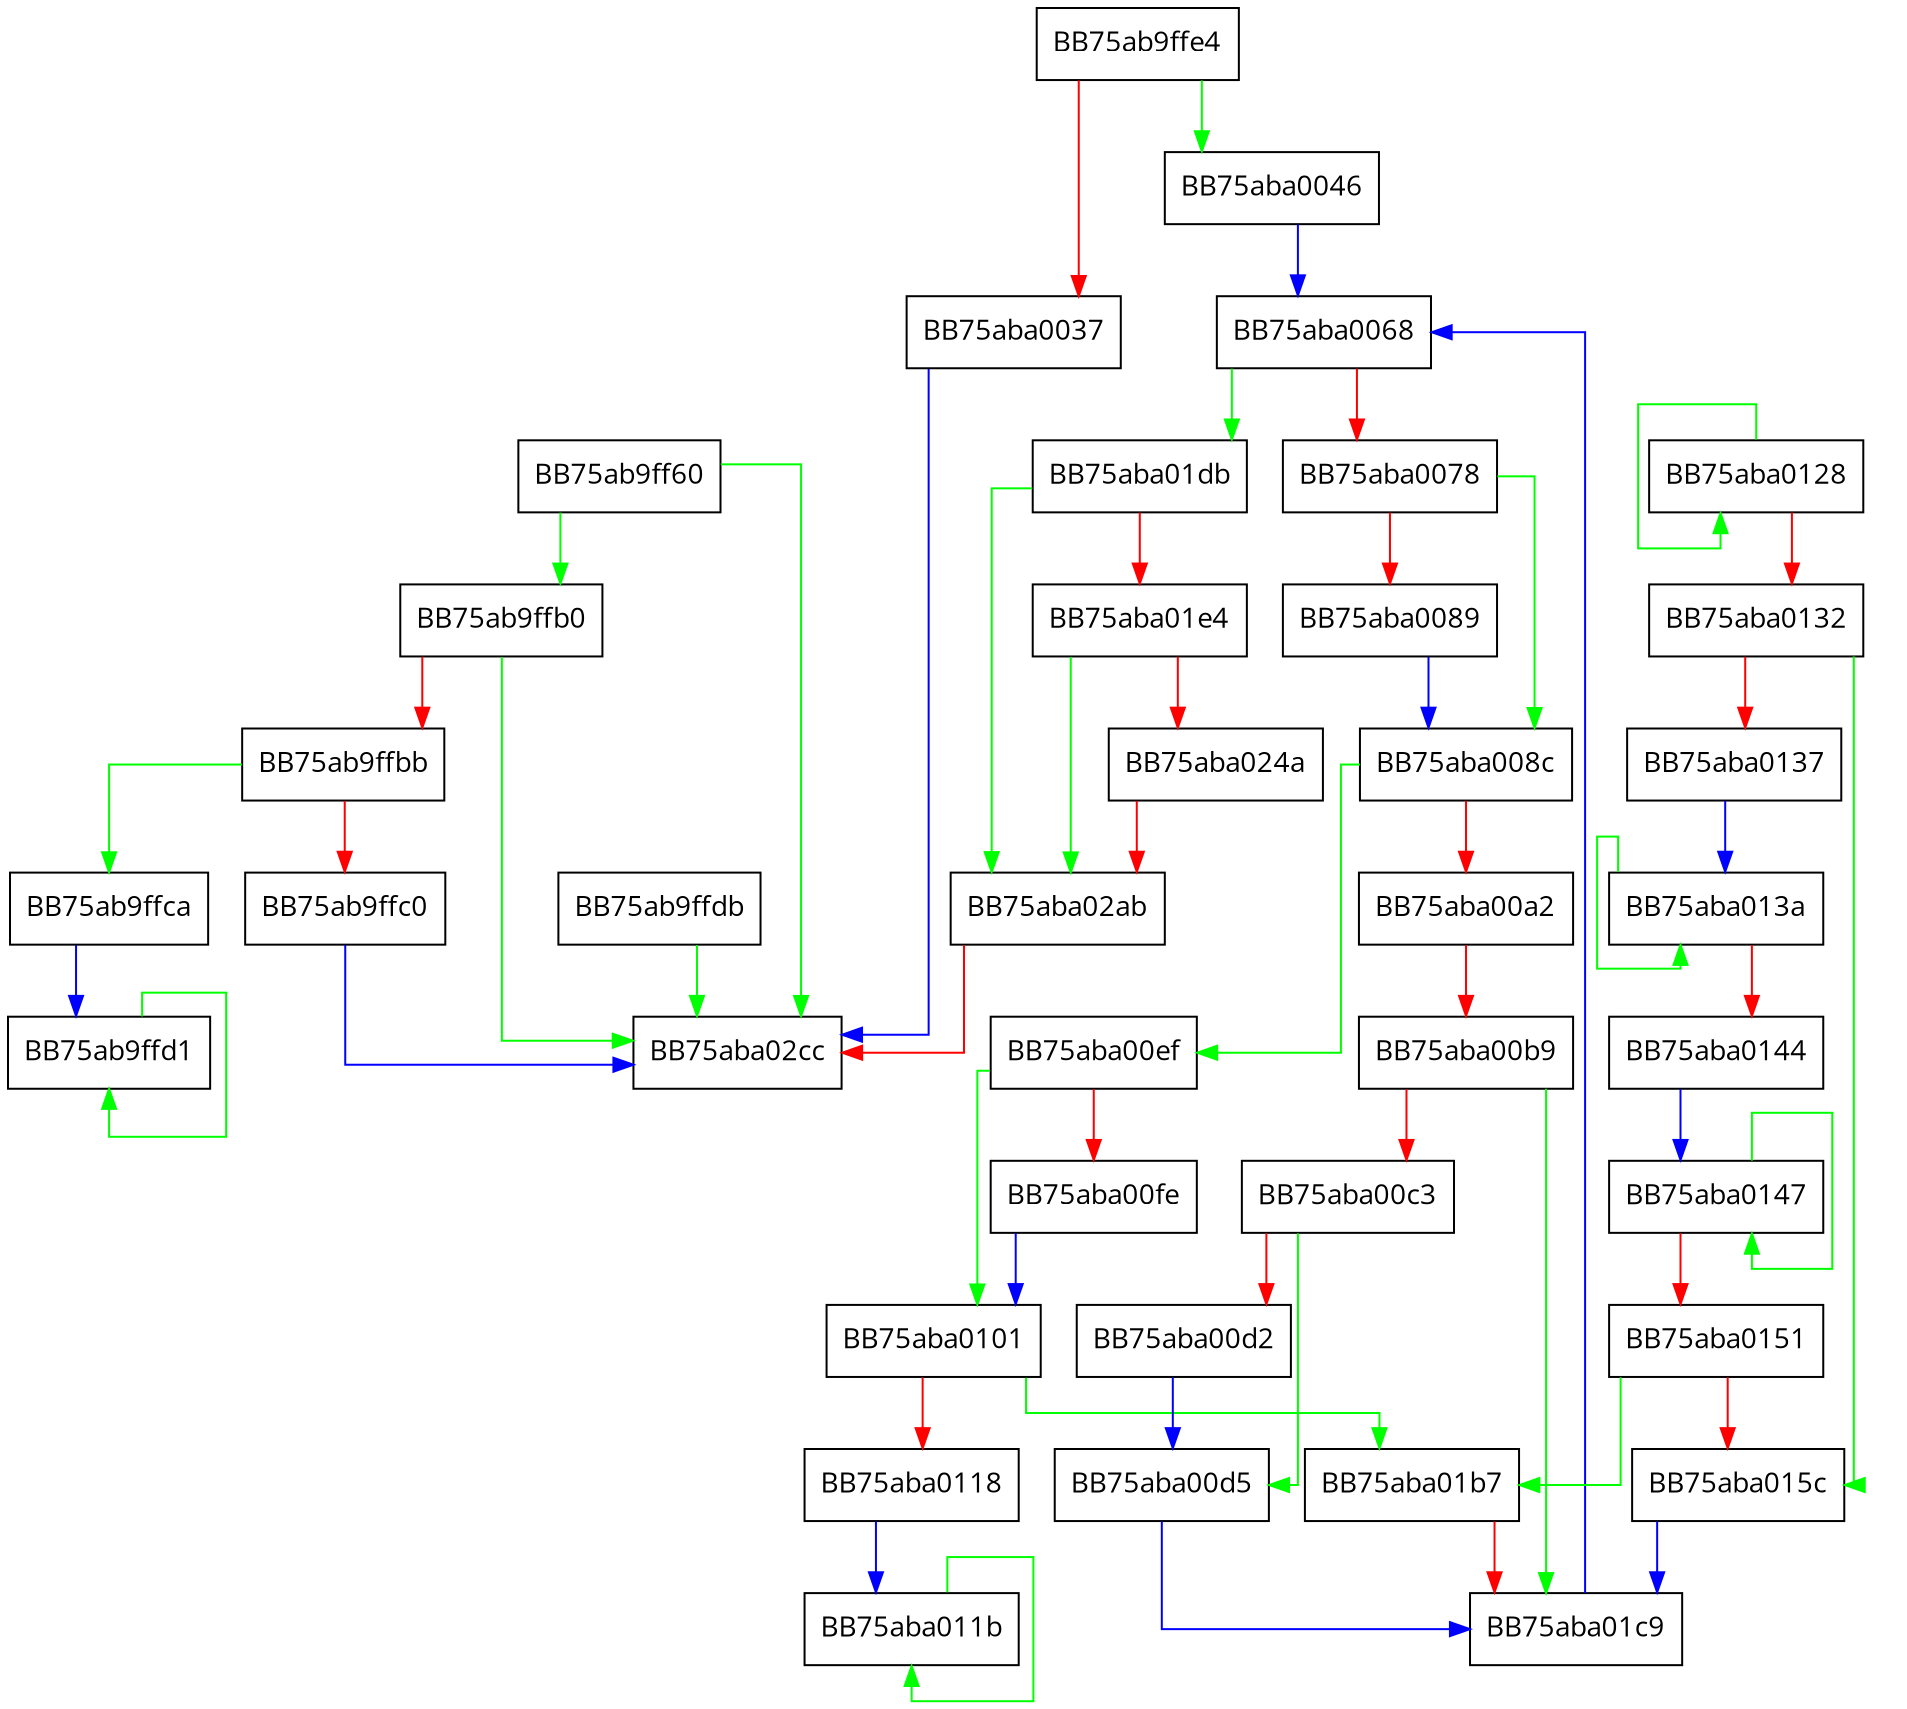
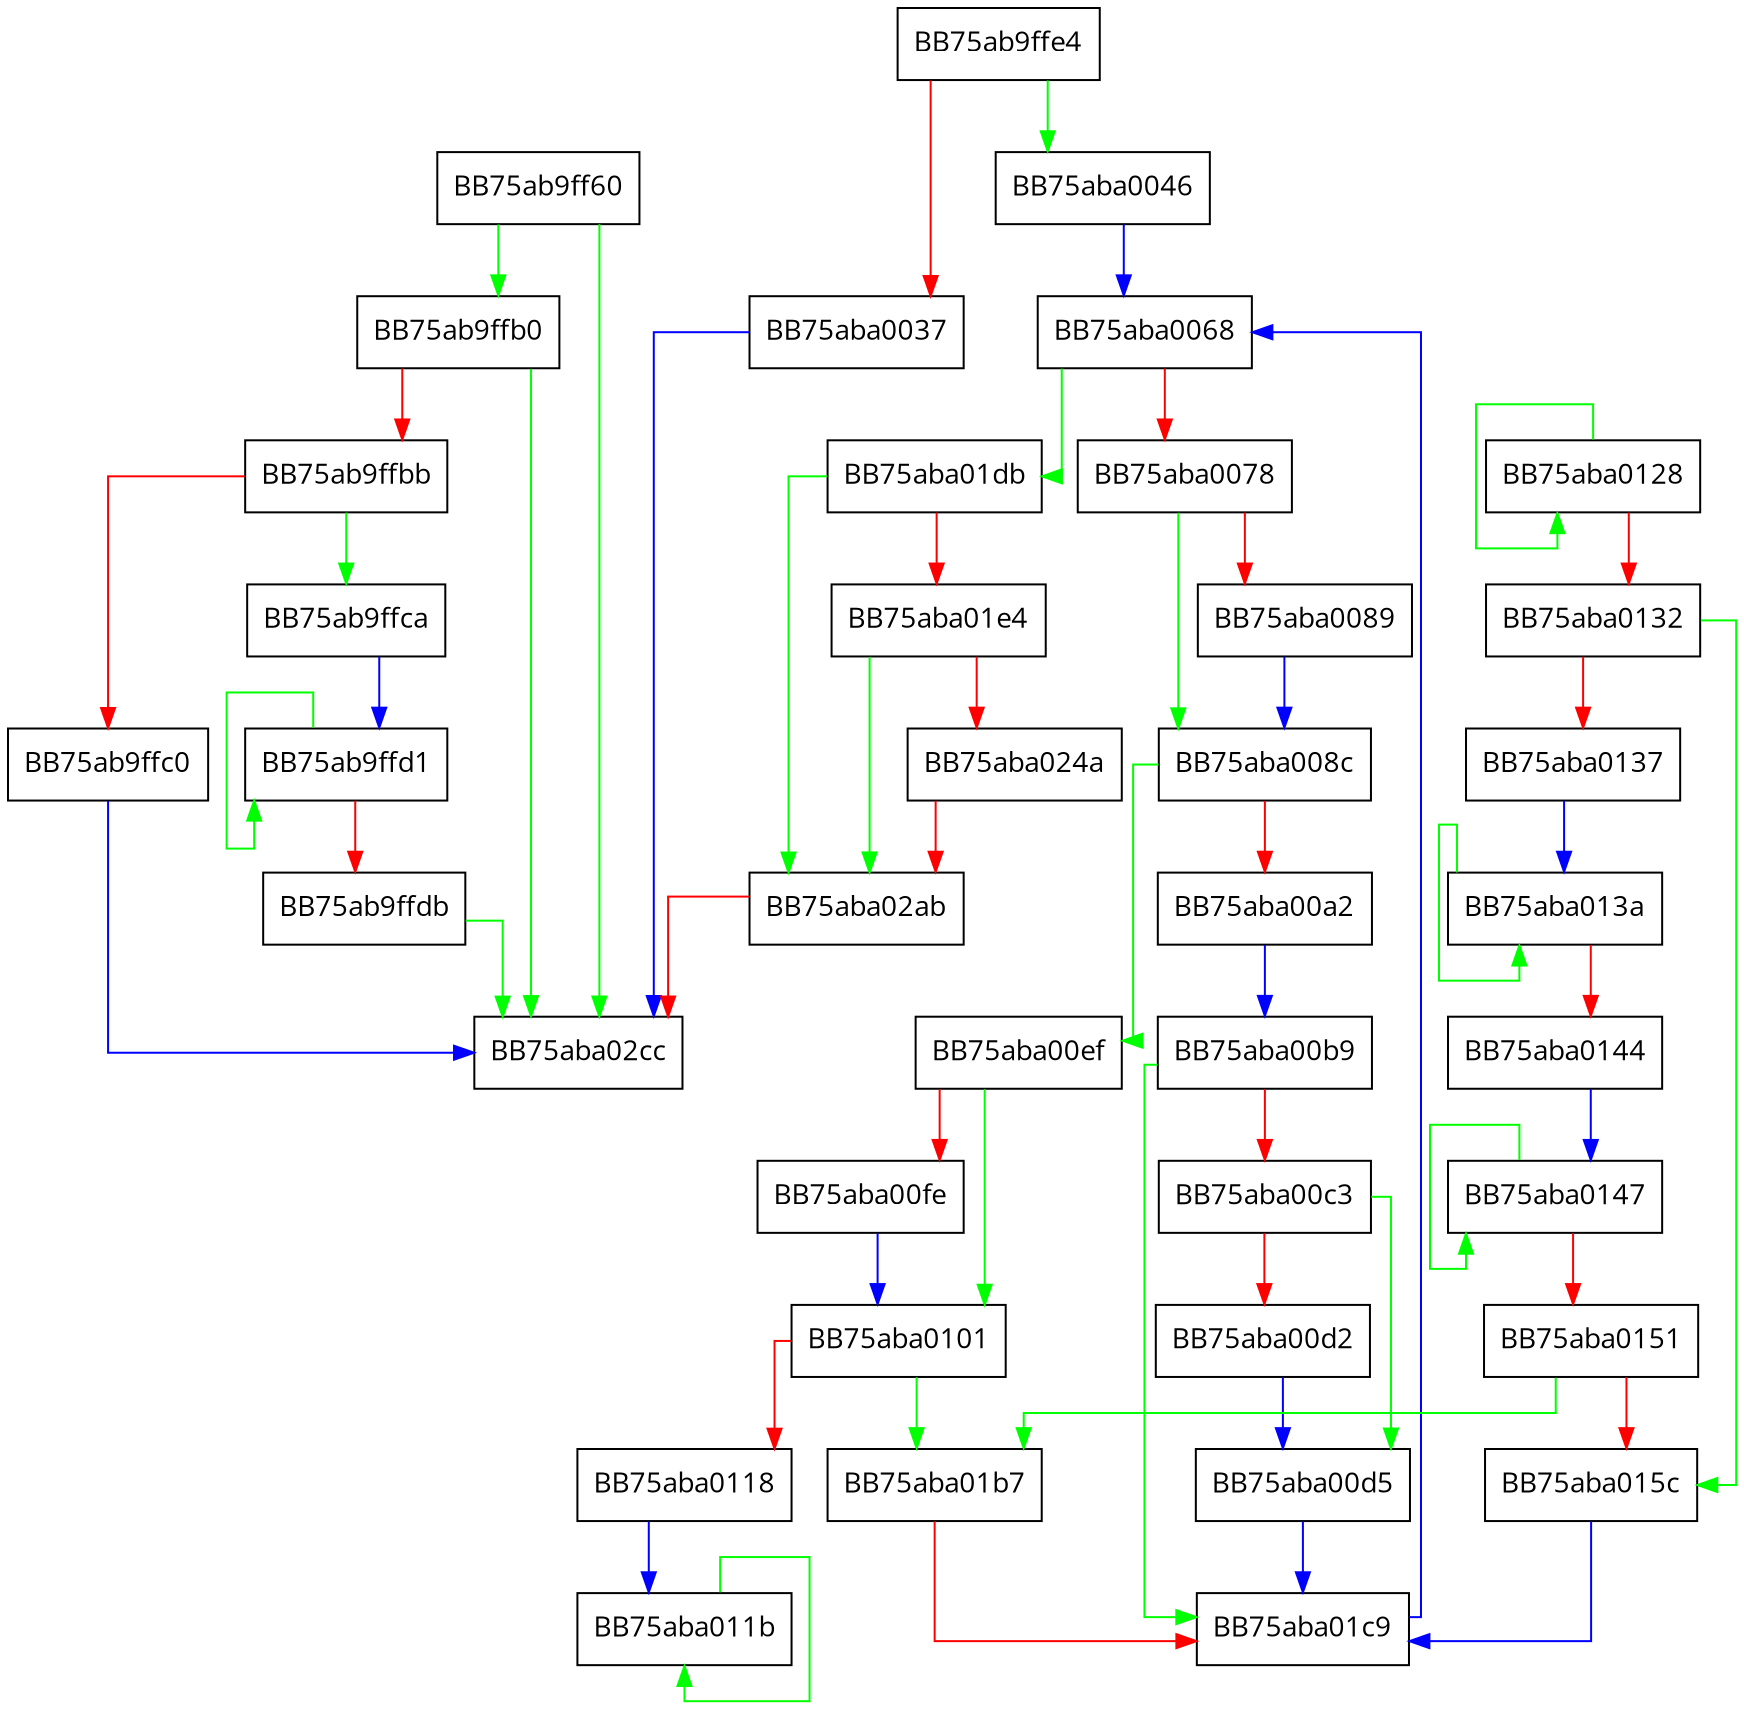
edge "BB75ab9ffd1" -> "BB75ab9ffdb": added
edge "BB75aba00a2" -> "BB75aba00b9": color red -> blue
